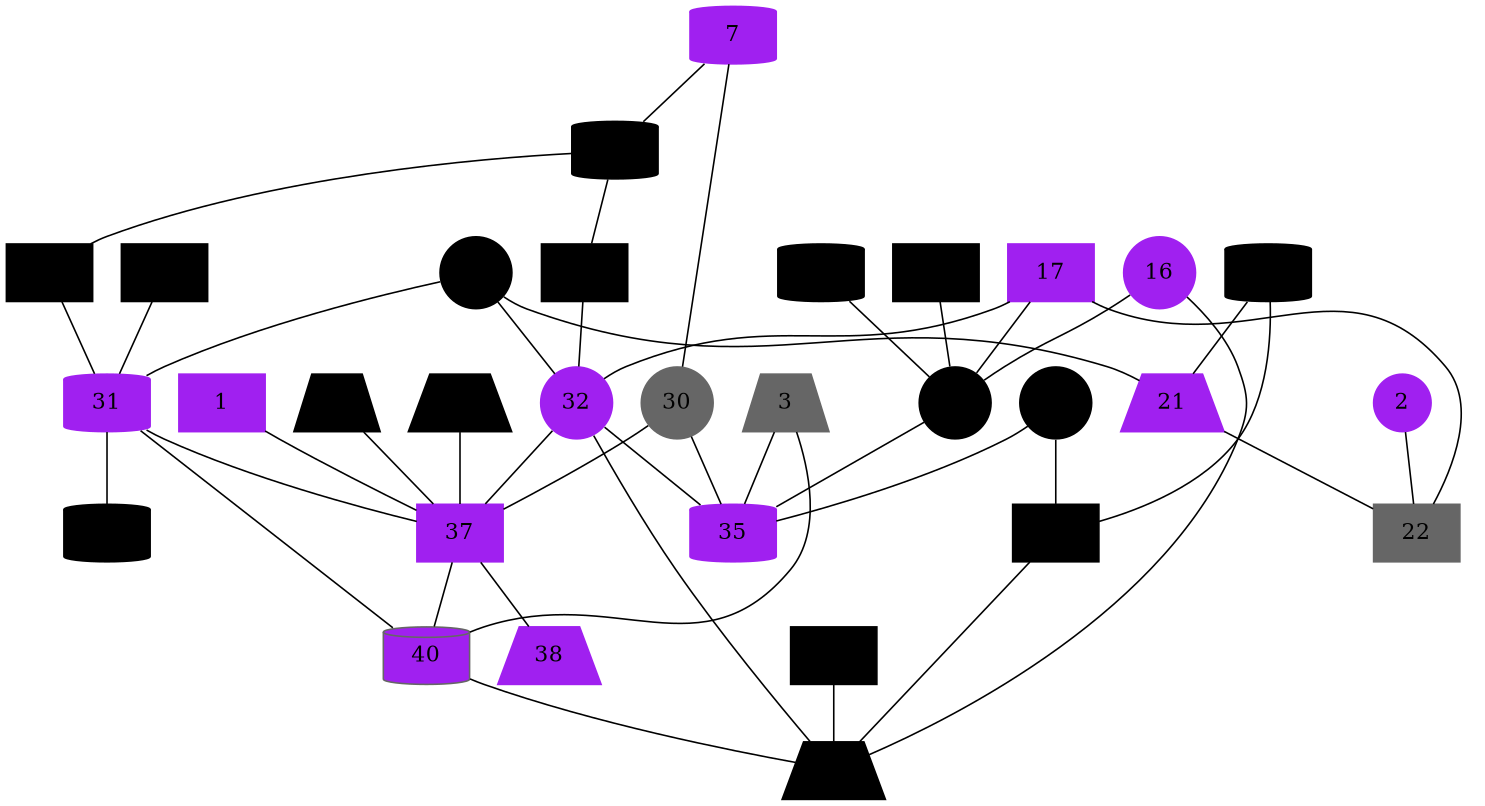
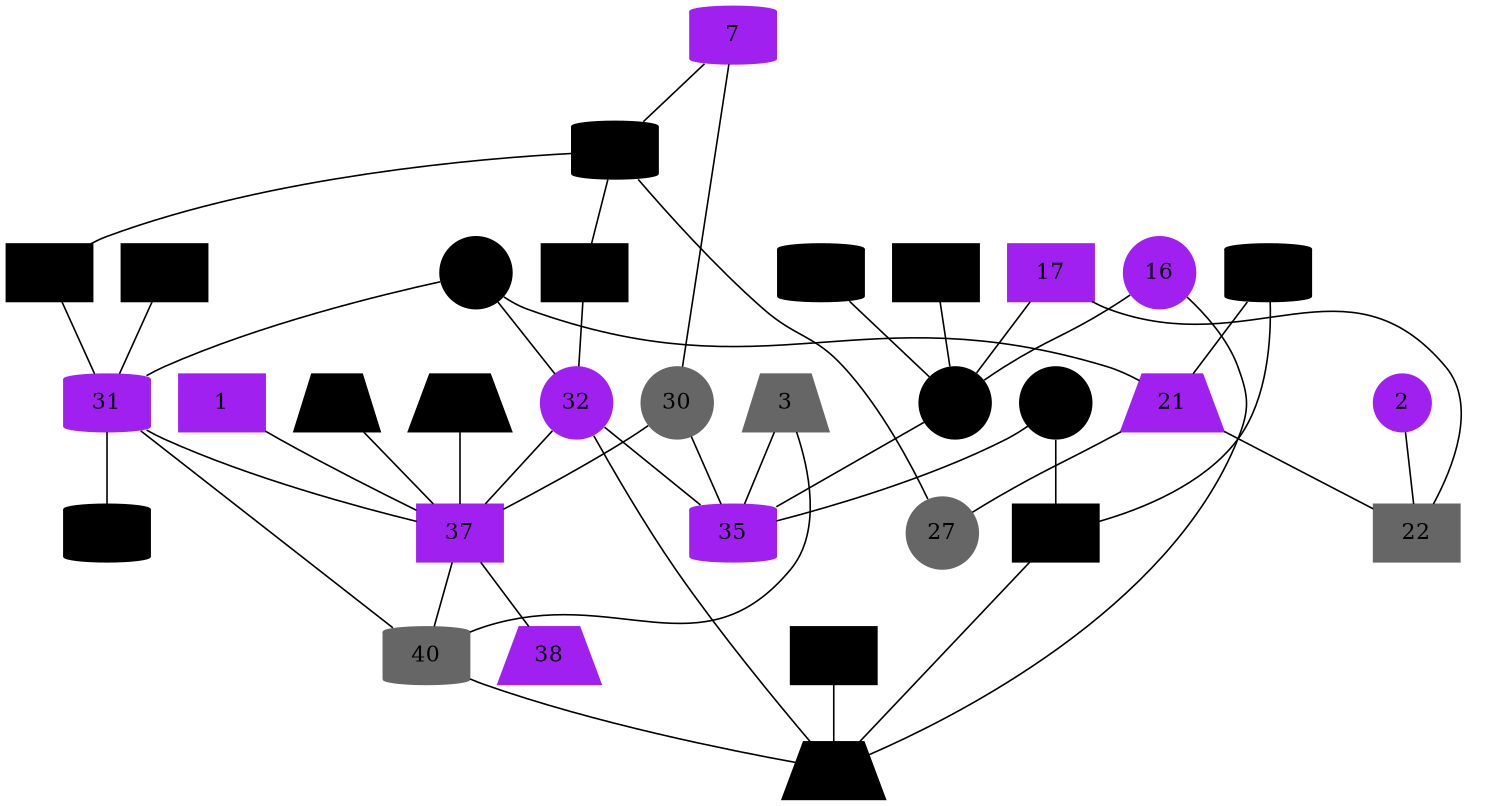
edge "17" -- "32": removed
node "27": added
node "40": fillcolor purple -> gray40
